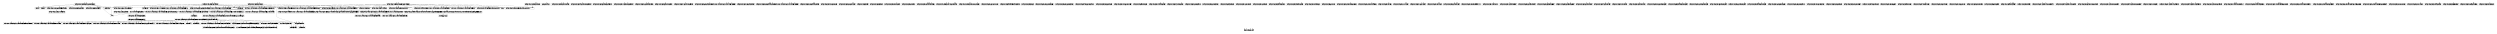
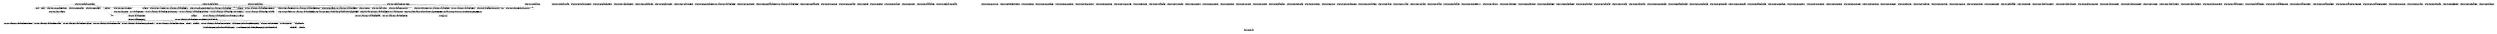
node "__gxx_personality_v0": removed
node "_ZN9LAMMPS_NS12FixEvaporate12memory_usageEv": removed
